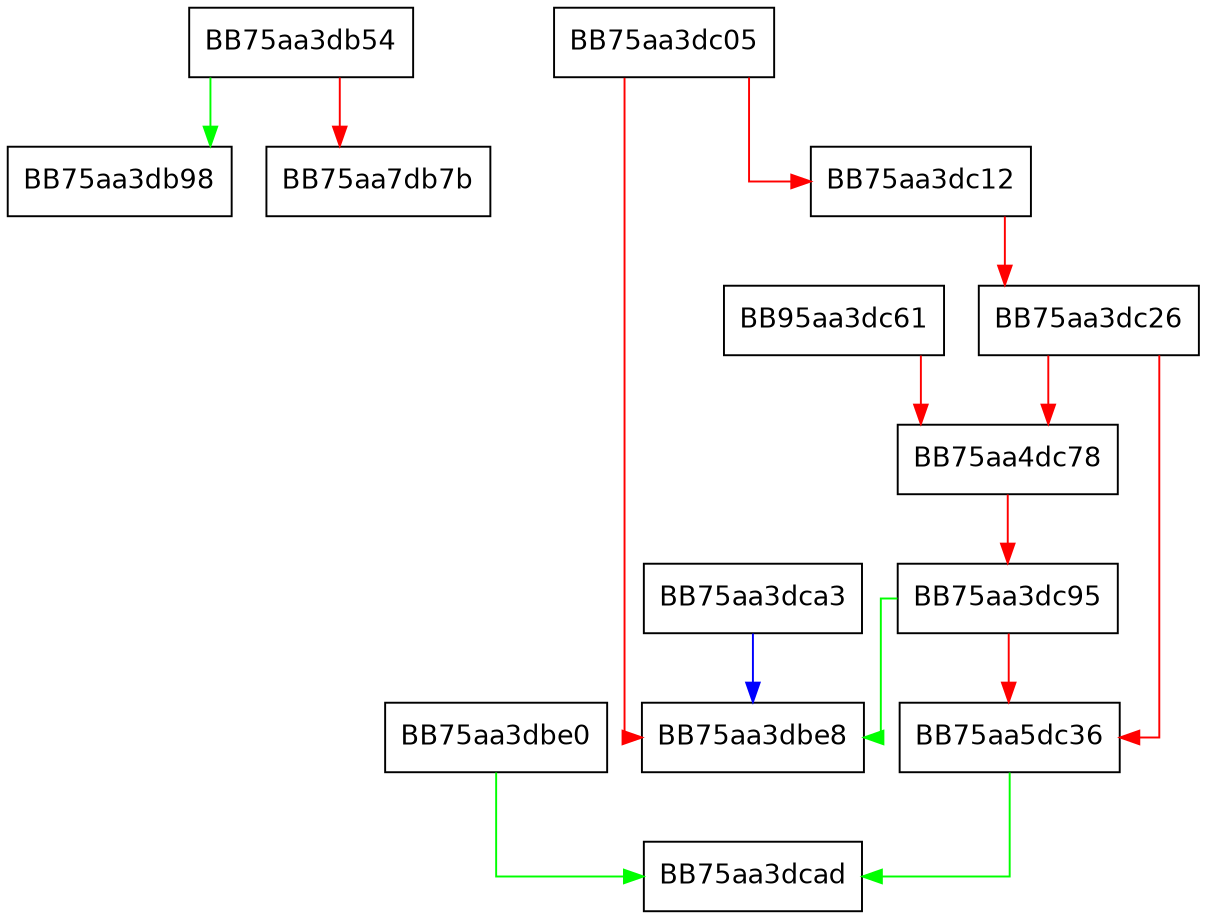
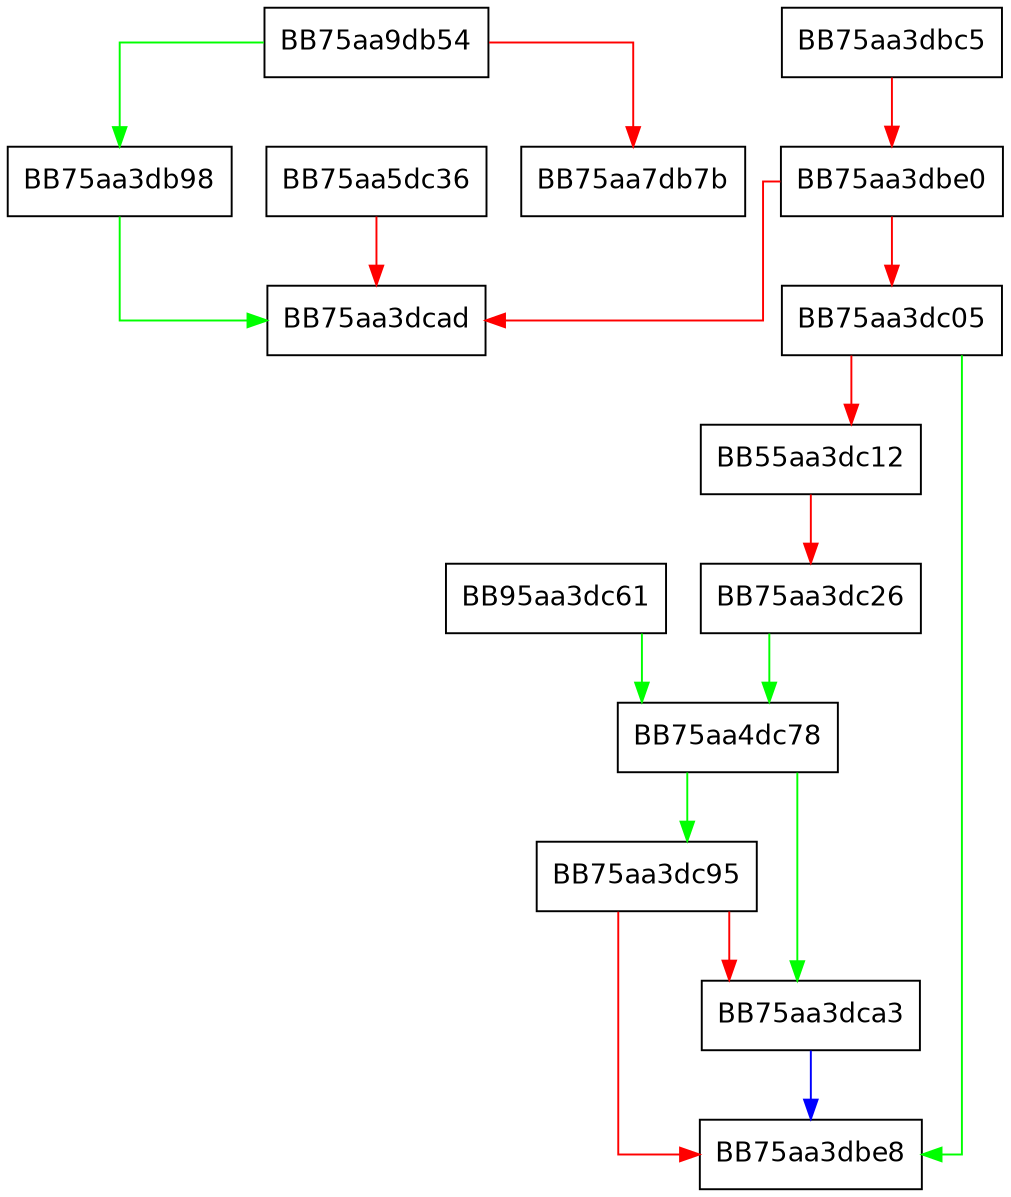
node "BB75aa3db54": label "BB75aa3db54" -> "BB75aa9db54"
node "BB75aa3dbc5": added
node "BB75aa3dc12": label "BB75aa3dc12" -> "BB55aa3dc12"
edge "BB75aa3dbe0" -> "BB75aa3dc05": added
edge "BB75aa3db98" -> "BB75aa3dcad": added
edge "BB95aa3dc61" -> "BB75aa4dc78": color red -> green
edge "BB75aa3dc26" -> "BB75aa4dc78": color red -> green
edge "BB75aa3dc05" -> "BB75aa3dbe8": color red -> green
edge "BB75aa4dc78" -> "BB75aa3dc95": color red -> green
edge "BB75aa3dc26" -> "BB75aa5dc36": removed
edge "BB75aa3dc95" -> "BB75aa5dc36": now "BB75aa3dc95" -> "BB75aa3dca3"
edge "BB75aa3dc95" -> "BB75aa3dbe8": color green -> red
edge "BB75aa4dc78" -> "BB75aa3dca3": added
edge "BB75aa3dbe0" -> "BB75aa3dcad": color green -> red
edge "BB75aa5dc36" -> "BB75aa3dcad": color green -> red
